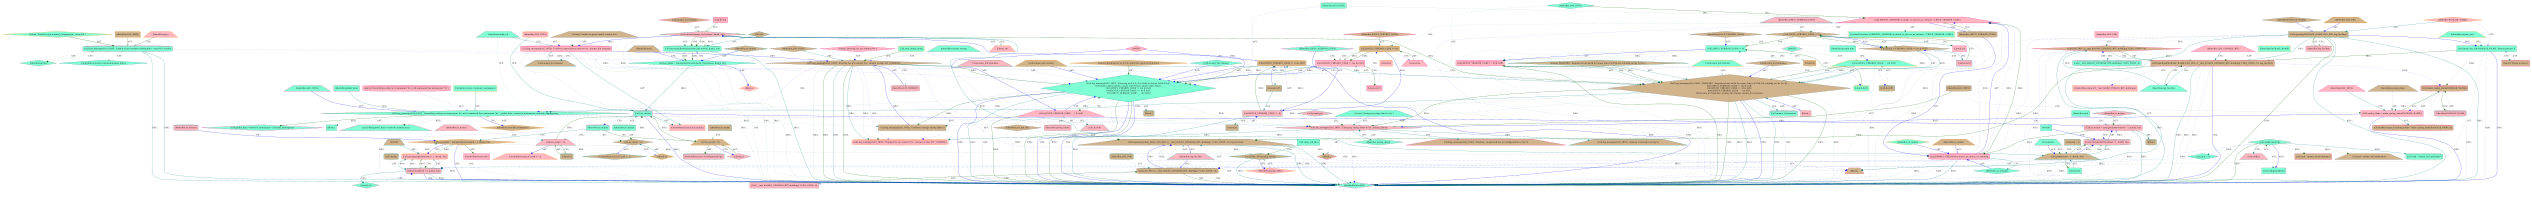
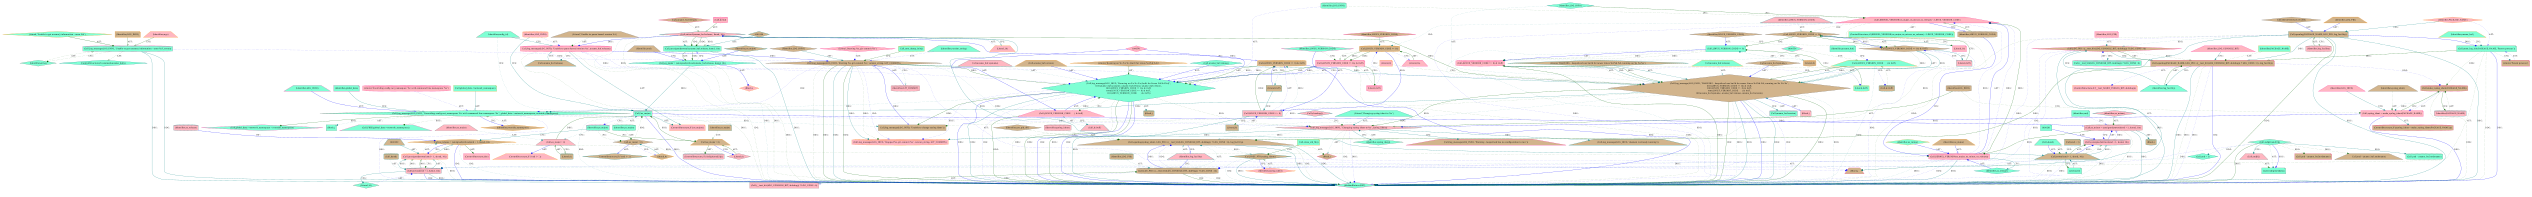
node "(Call,close_std_fd())": color teal -> darkorange
edge "(Call,end[1])" -> "(Call,isdigit(end[1]))": now "(Call,end[1])" -> "(Call,!isdigit(end[1]))"
